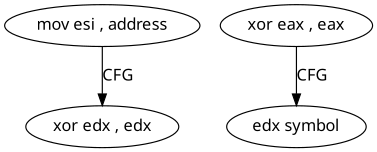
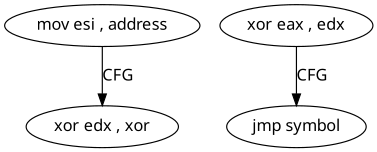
node "xor eax , eax": label "xor eax , eax" -> "xor eax , edx"
node "xor edx , edx": label "xor edx , edx" -> "xor edx , xor"
node "edx symbol": label "edx symbol" -> "jmp symbol"
